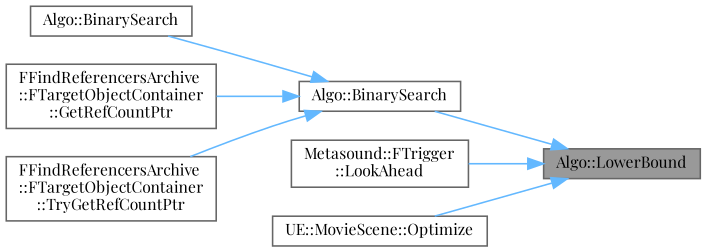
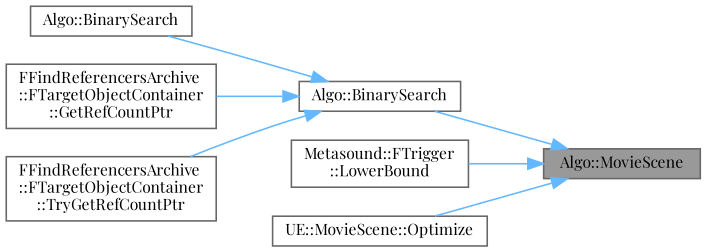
node "Metasound::FTrigger ::LookAhead": label "Metasound::FTrigger ::LookAhead" -> "Metasound::FTrigger ::LowerBound"
node "Algo::LowerBound": label "Algo::LowerBound" -> "Algo::MovieScene"
